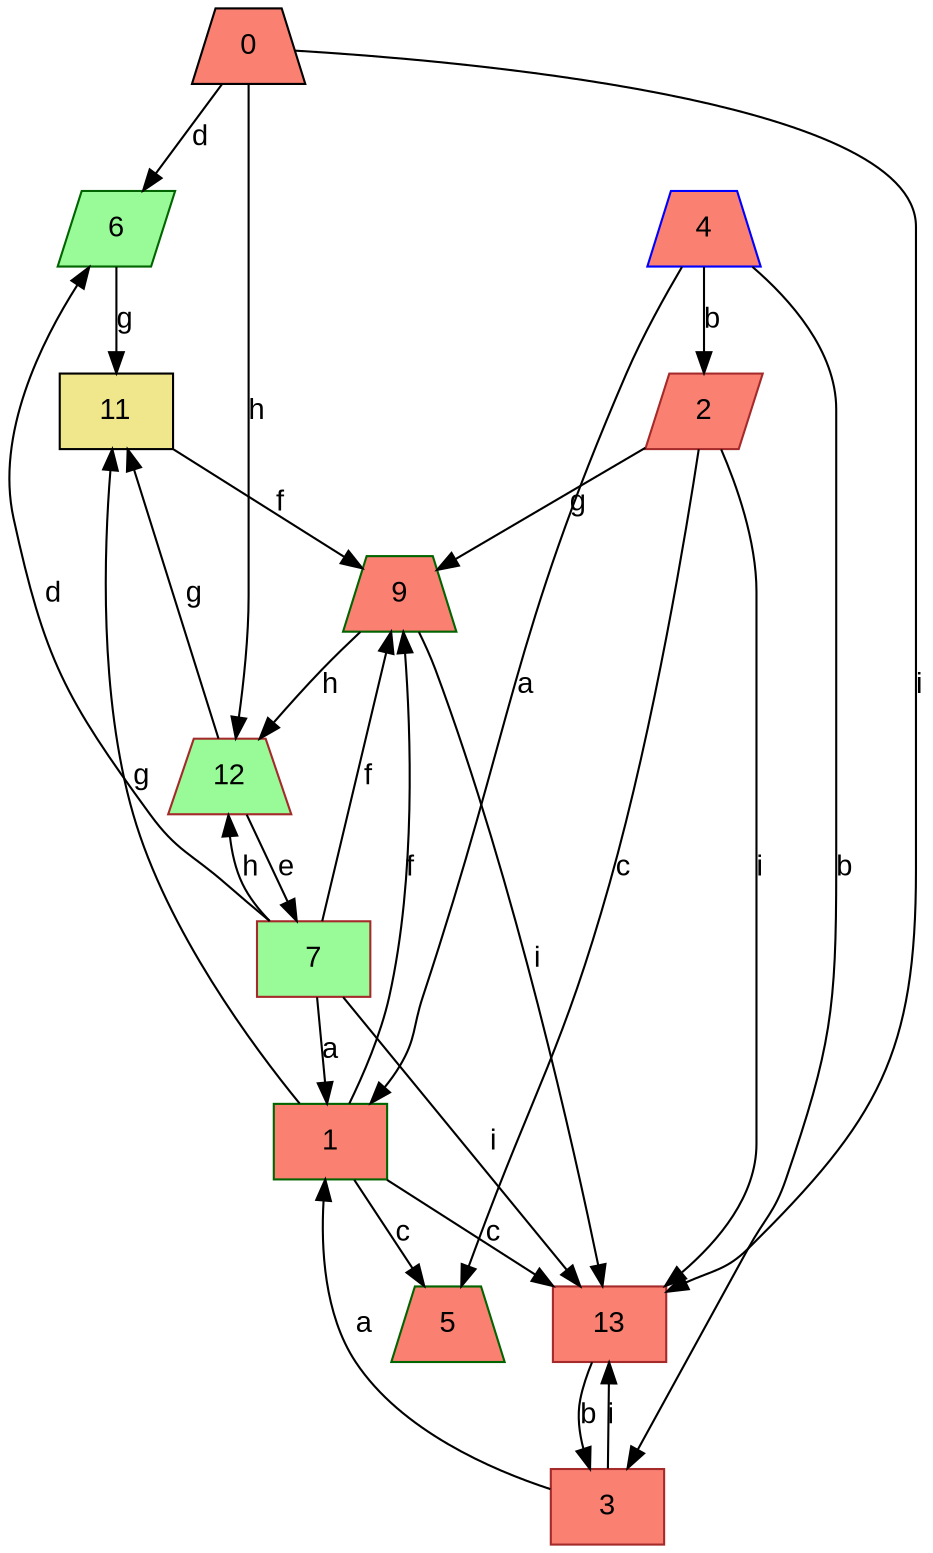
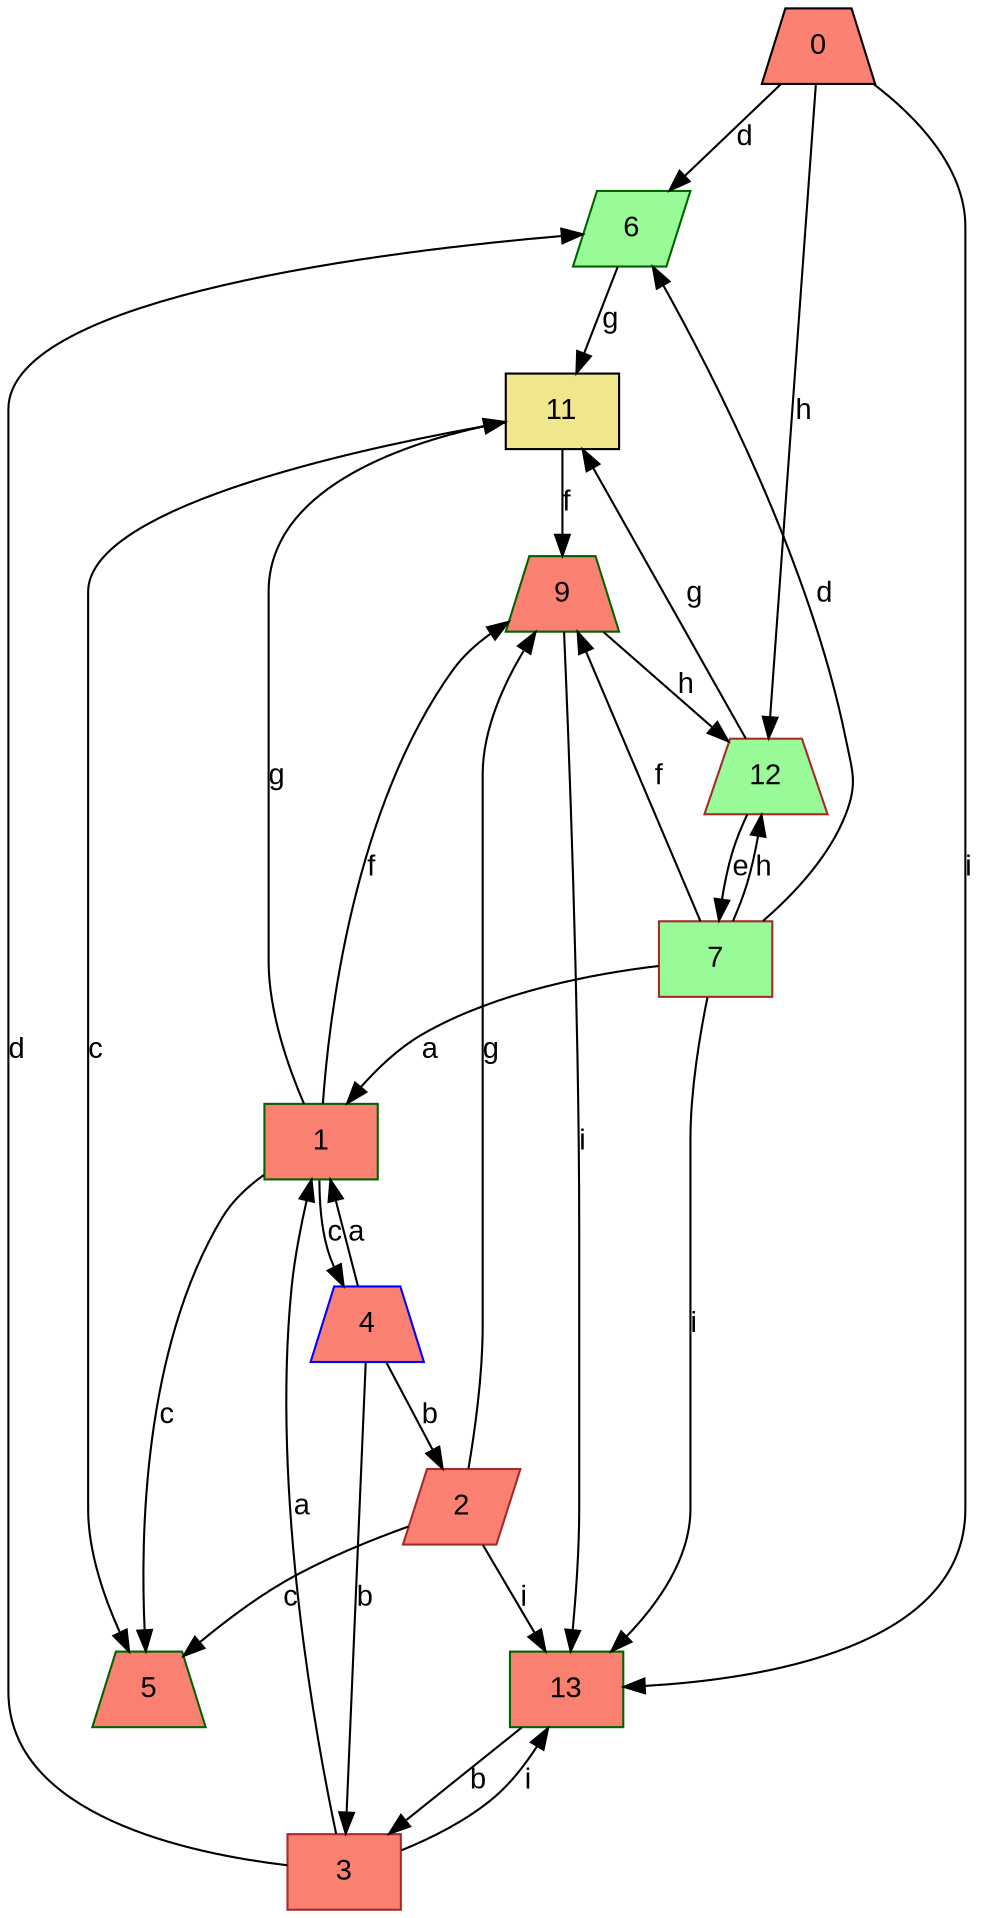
edge "11" -> "5": added, label "c"
edge "3" -> "6": added, label "d"
edge "1" -> "13": now "1" -> "4"
node "13": color brown -> darkgreen
